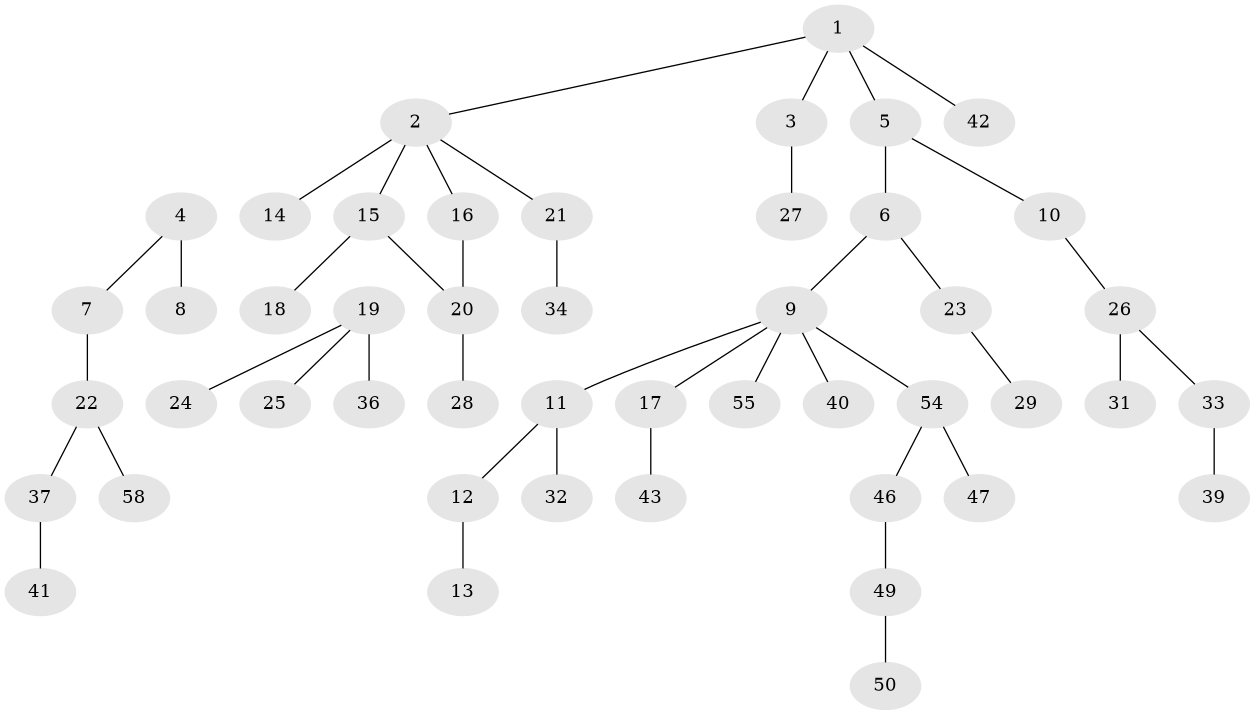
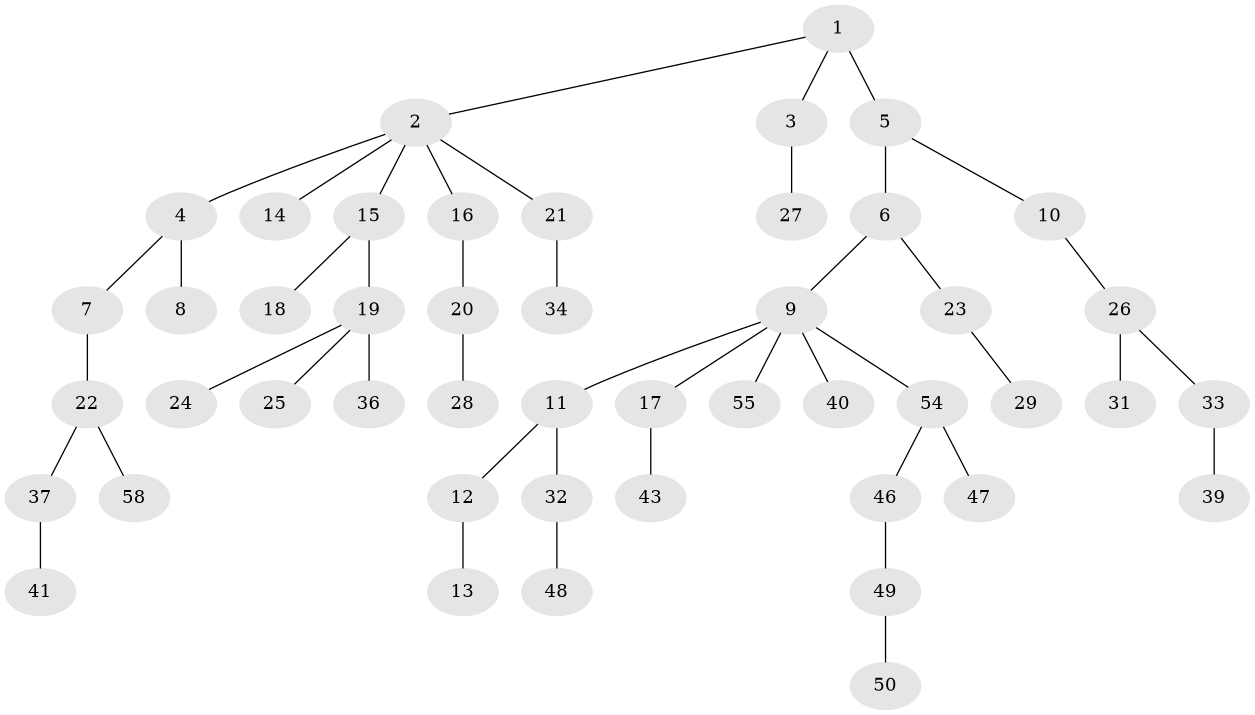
node "42": removed
edge "2" -- "4": added
edge "15" -- "20": now "15" -- "19"
node "48": added
